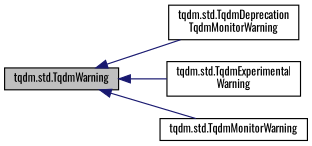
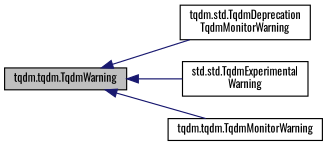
node "tqdm.std.TqdmWarning": label "tqdm.std.TqdmWarning" -> "tqdm.tqdm.TqdmWarning"
node "tqdm.std.TqdmExperimental Warning": label "tqdm.std.TqdmExperimental Warning" -> "std.std.TqdmExperimental Warning"
node "tqdm.std.TqdmMonitorWarning": label "tqdm.std.TqdmMonitorWarning" -> "tqdm.tqdm.TqdmMonitorWarning"
